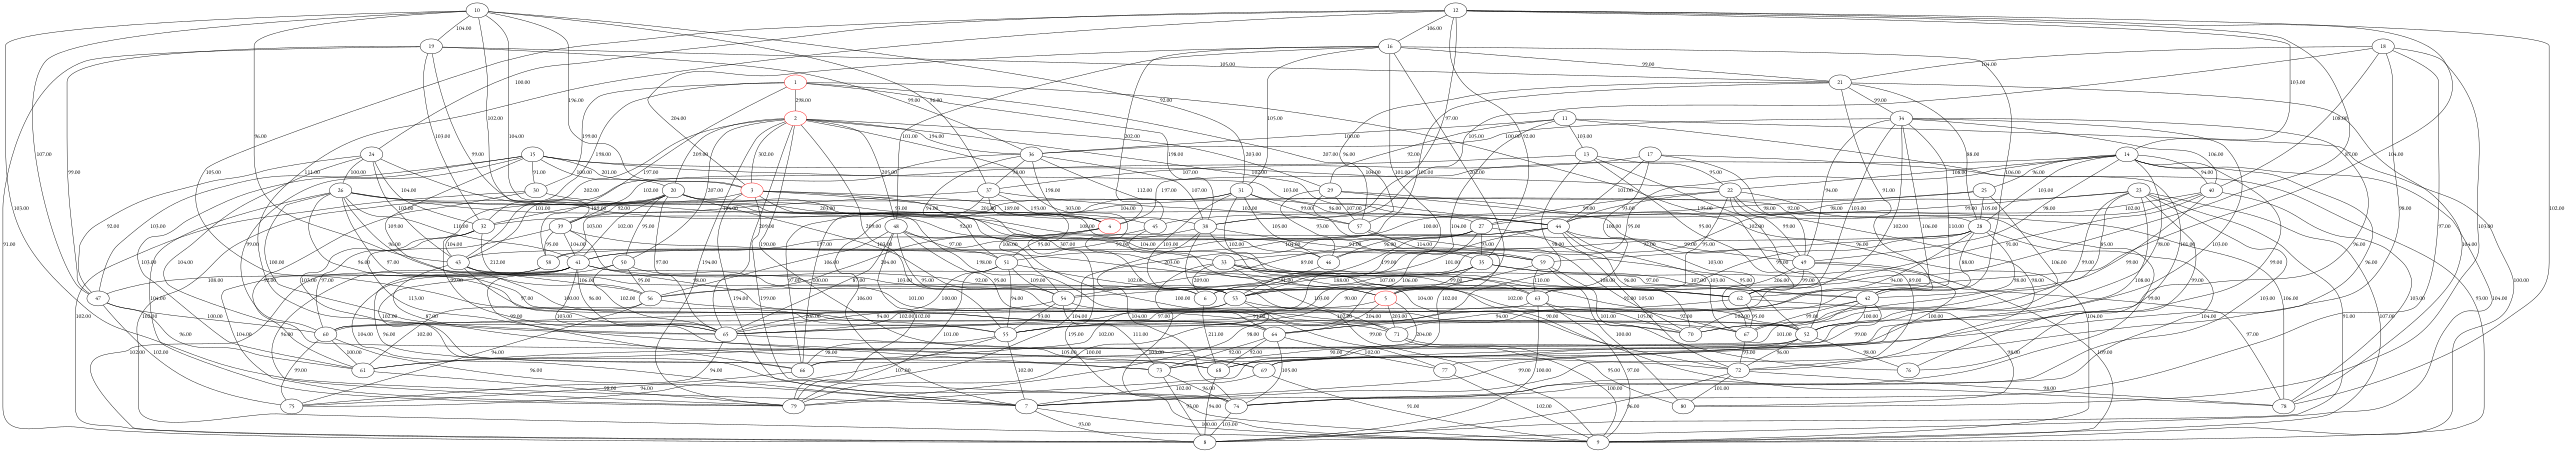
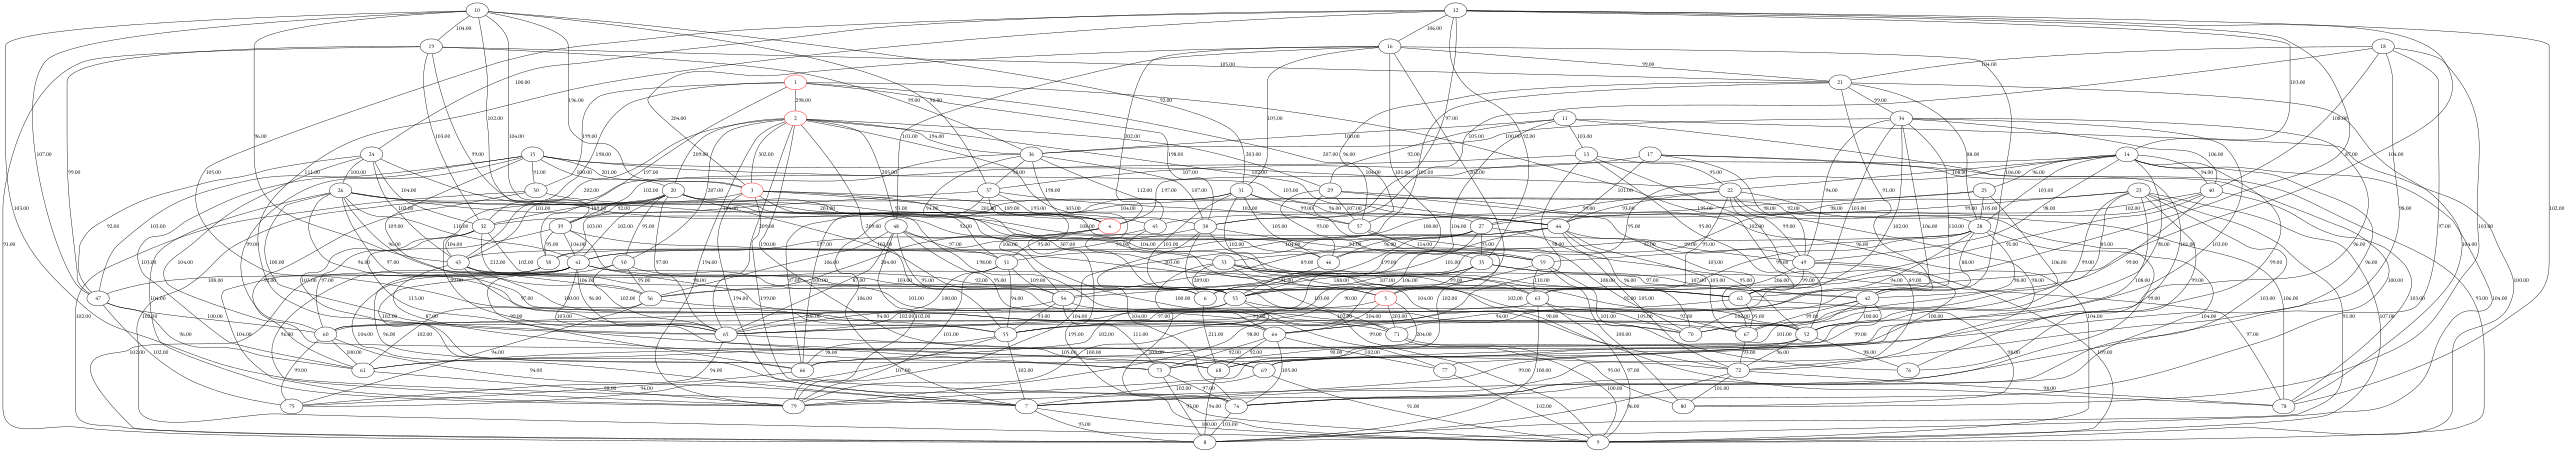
edge "51" -- "53": now "32" -- "53"
edge "17" -- "5": now "17" -- "79"
edge "60" -- "7": label "96.00" -> "94.00"
edge "73" -- "74": label "96.00" -> "97.00"
